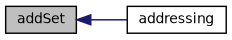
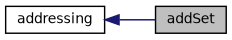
edge "addressing" -> "addSet": reversed
